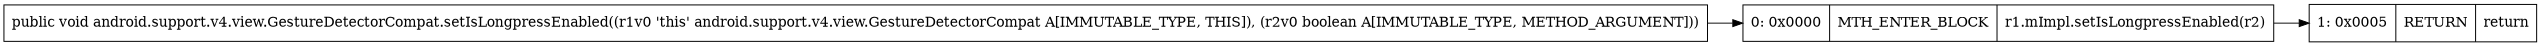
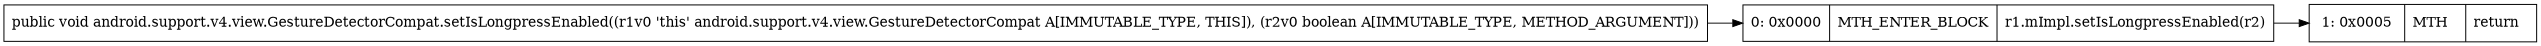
node "1: 0x0005": text "RETURN" -> "MTH"
